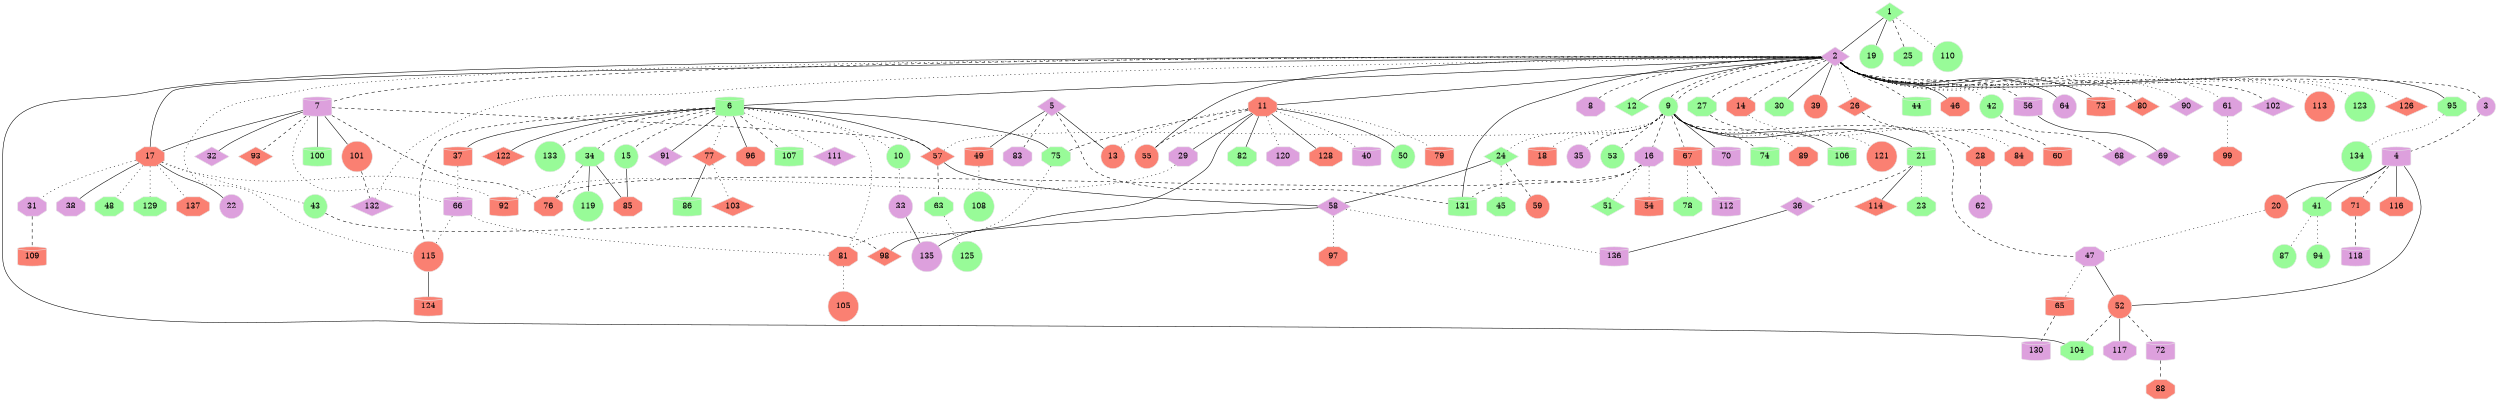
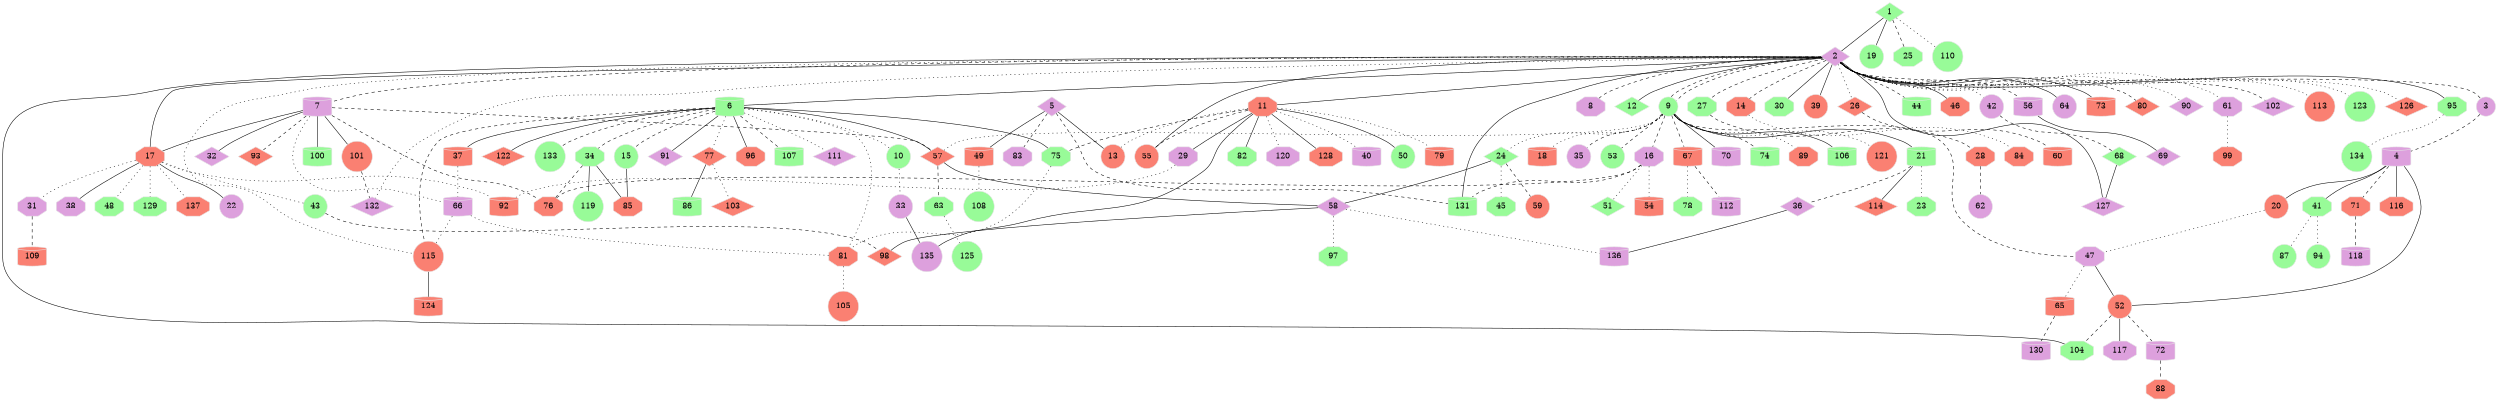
node "42": fillcolor palegreen -> plum
node "68": fillcolor plum -> palegreen
node "127": added
node "97": fillcolor salmon -> palegreen
